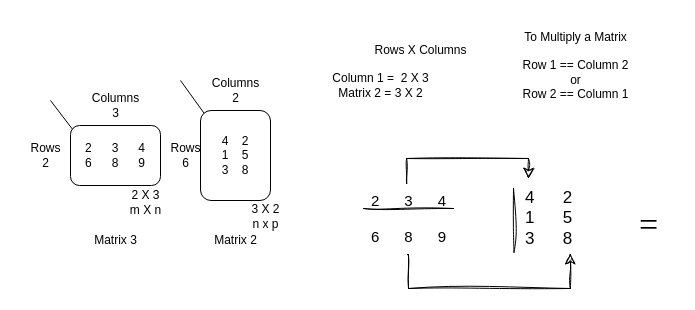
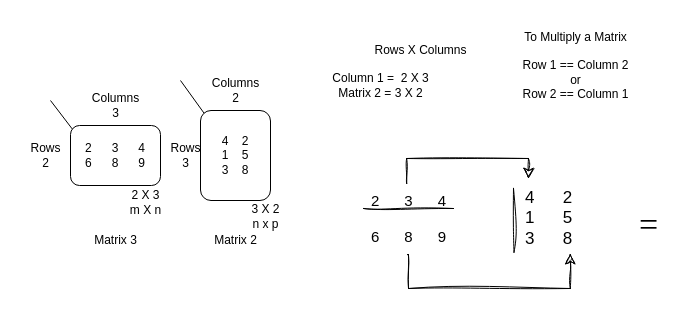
node "Rows 6": label "Rows 6" -> "Rows 3"
